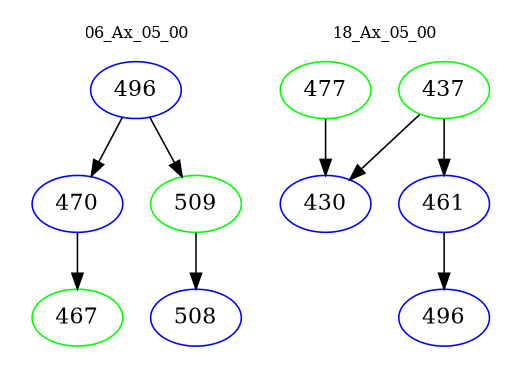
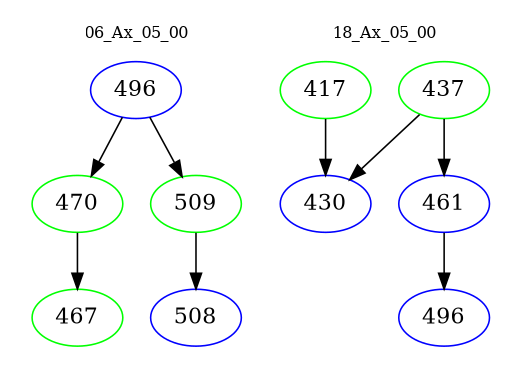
node "477": label "477" -> "417"
node "470": color blue -> green
